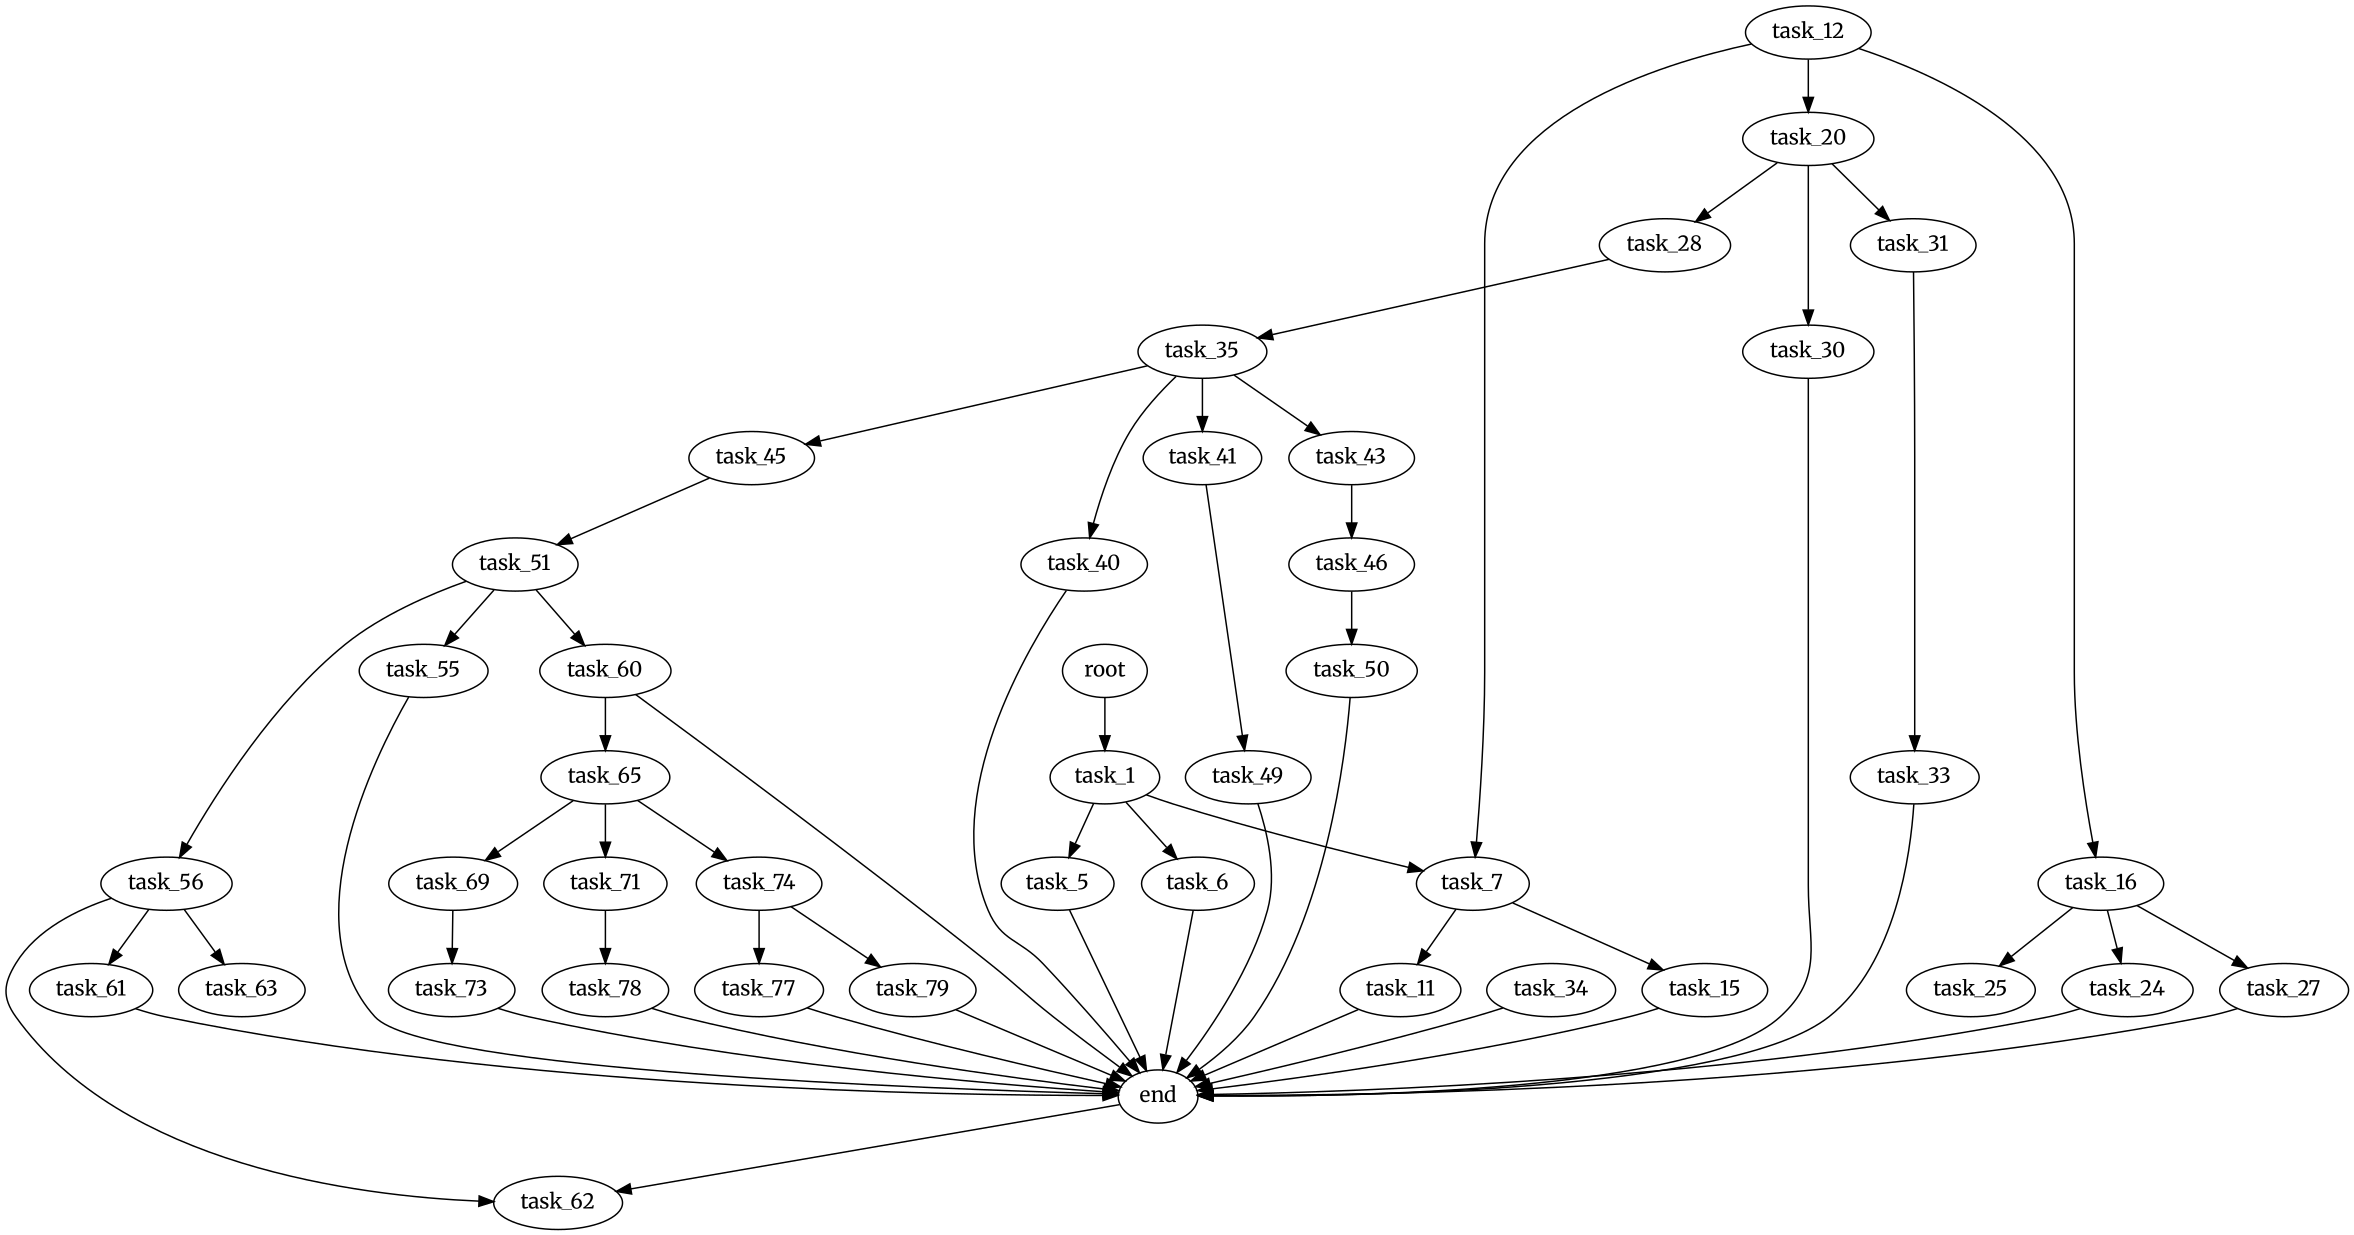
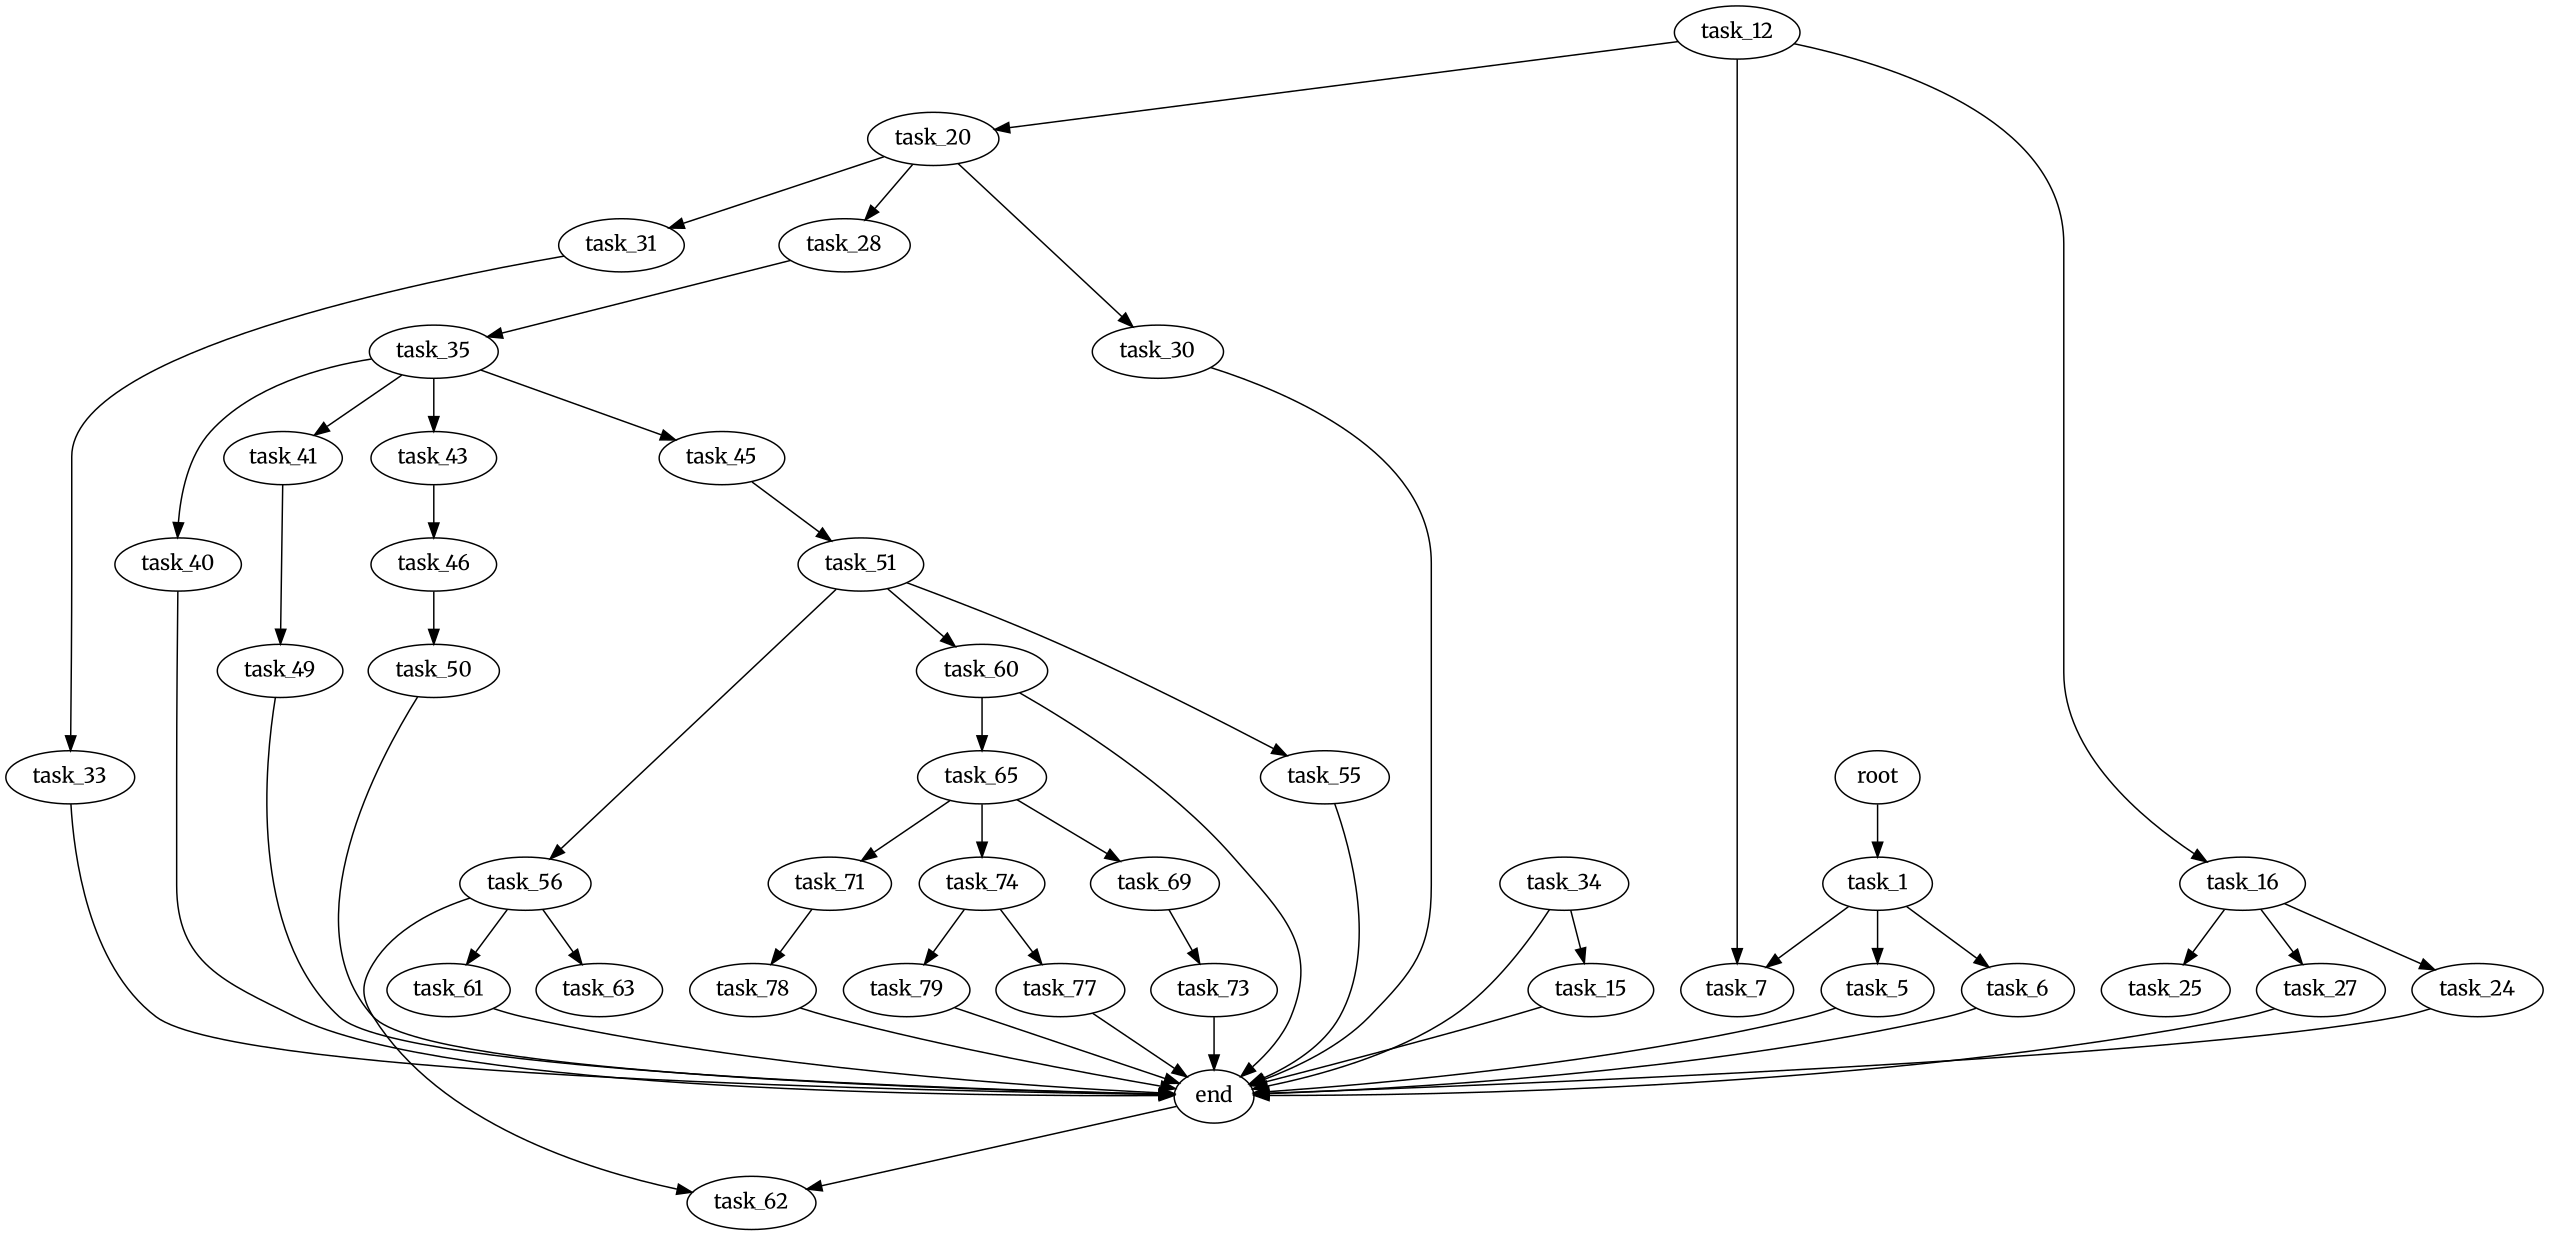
edge "task_7" -> "task_15": now "task_34" -> "task_15"
node "task_11": removed
